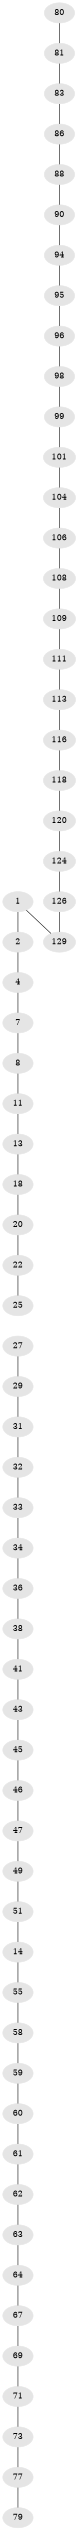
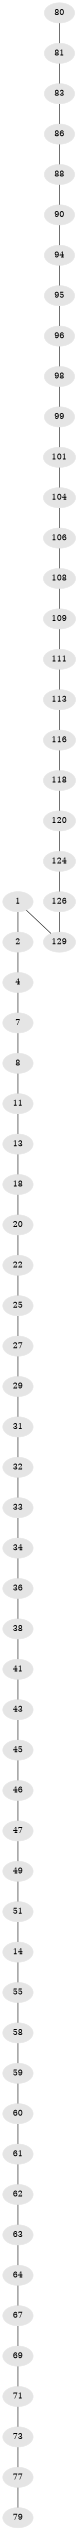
edge "25" -- "27": added
